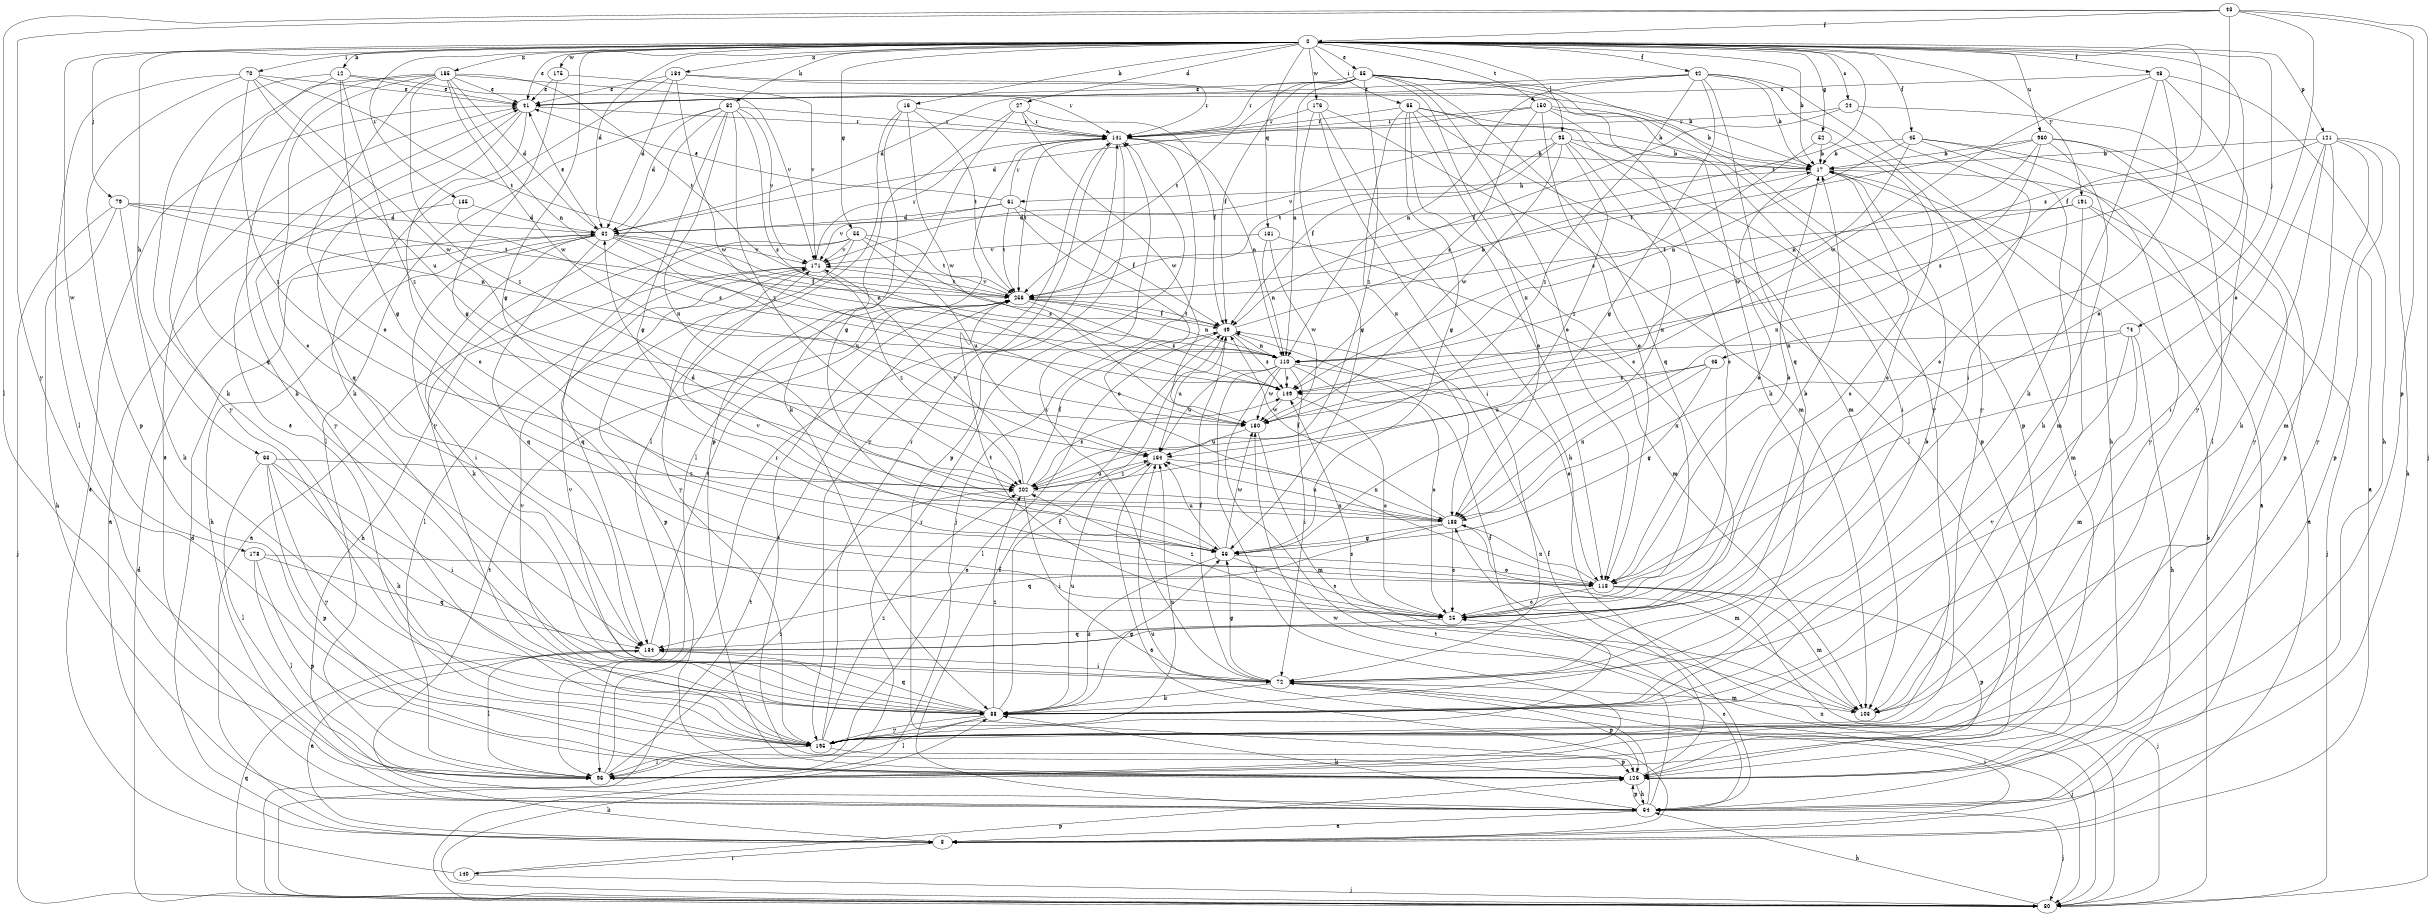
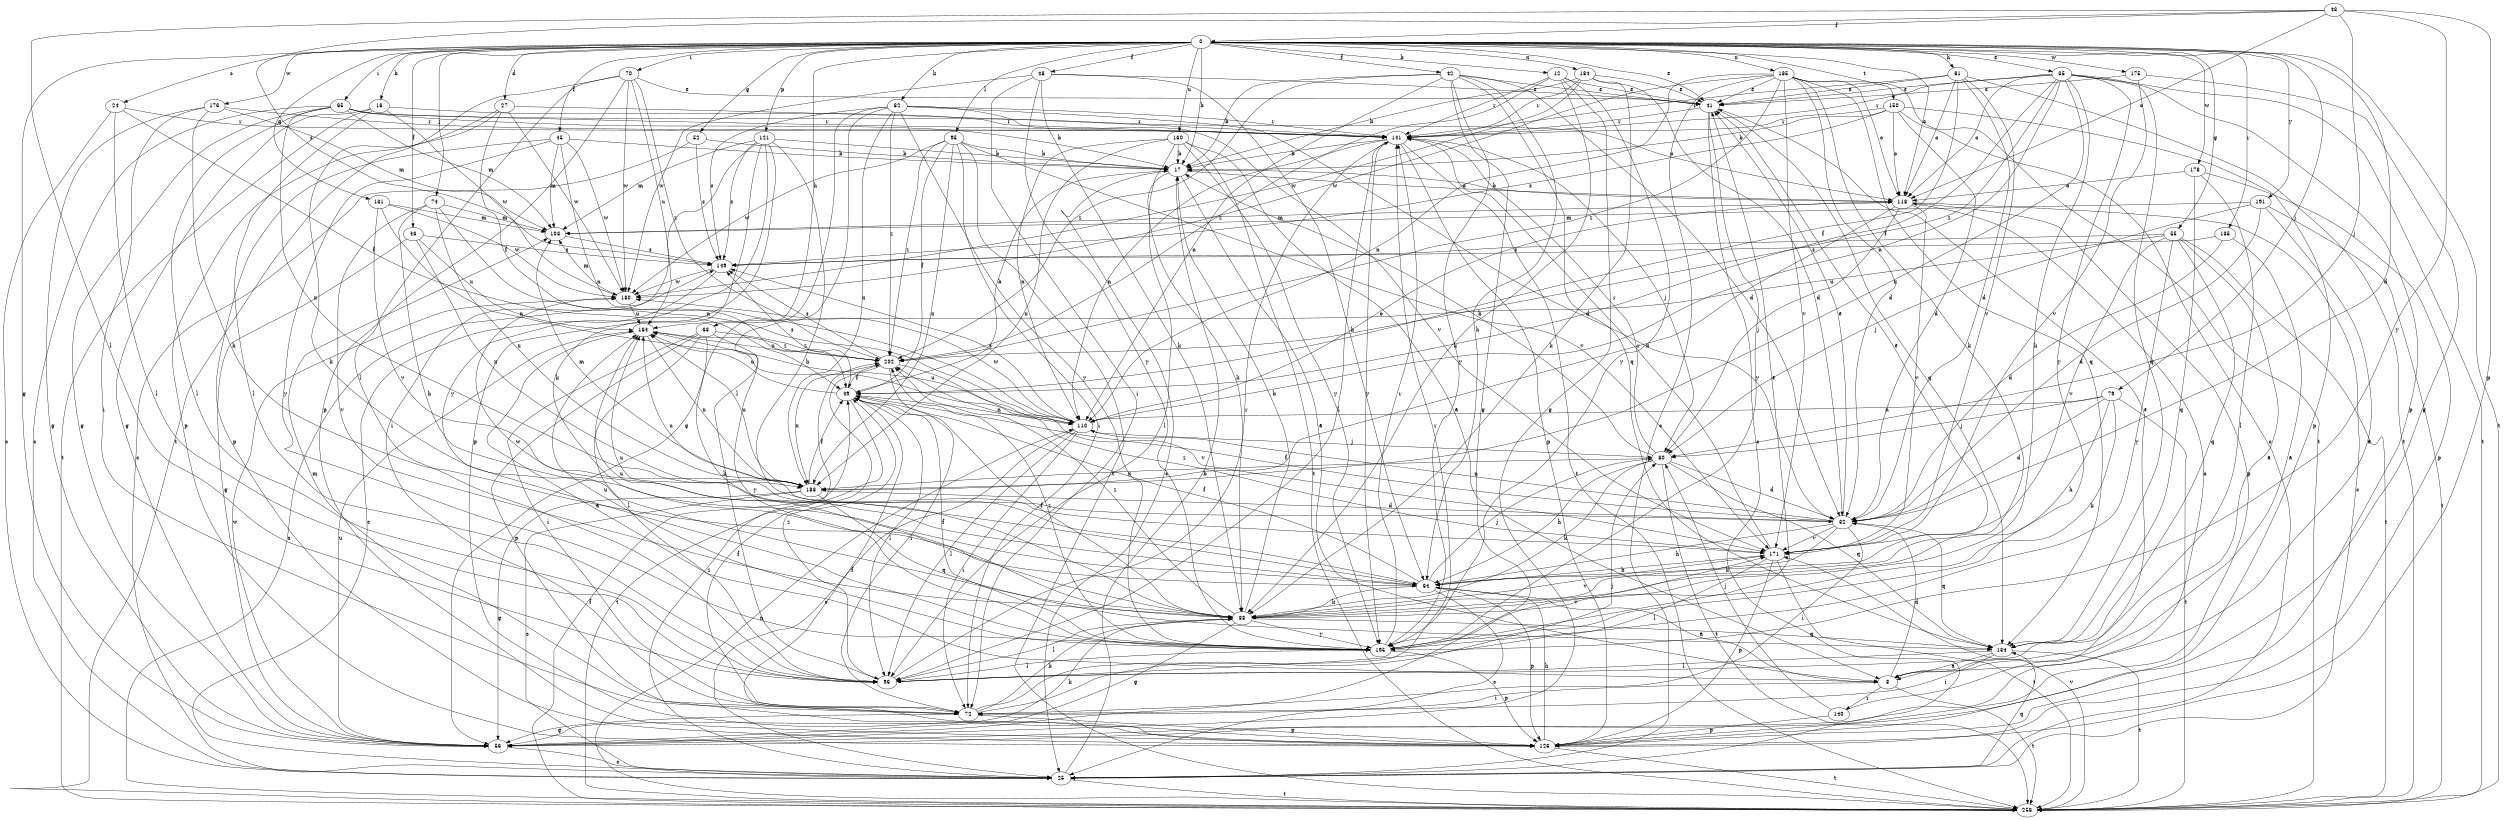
node "960": label "960" -> "160"
edge "17" -> "61": now "0" -> "61"
edge "110" -> "80": label "t" -> "j"
